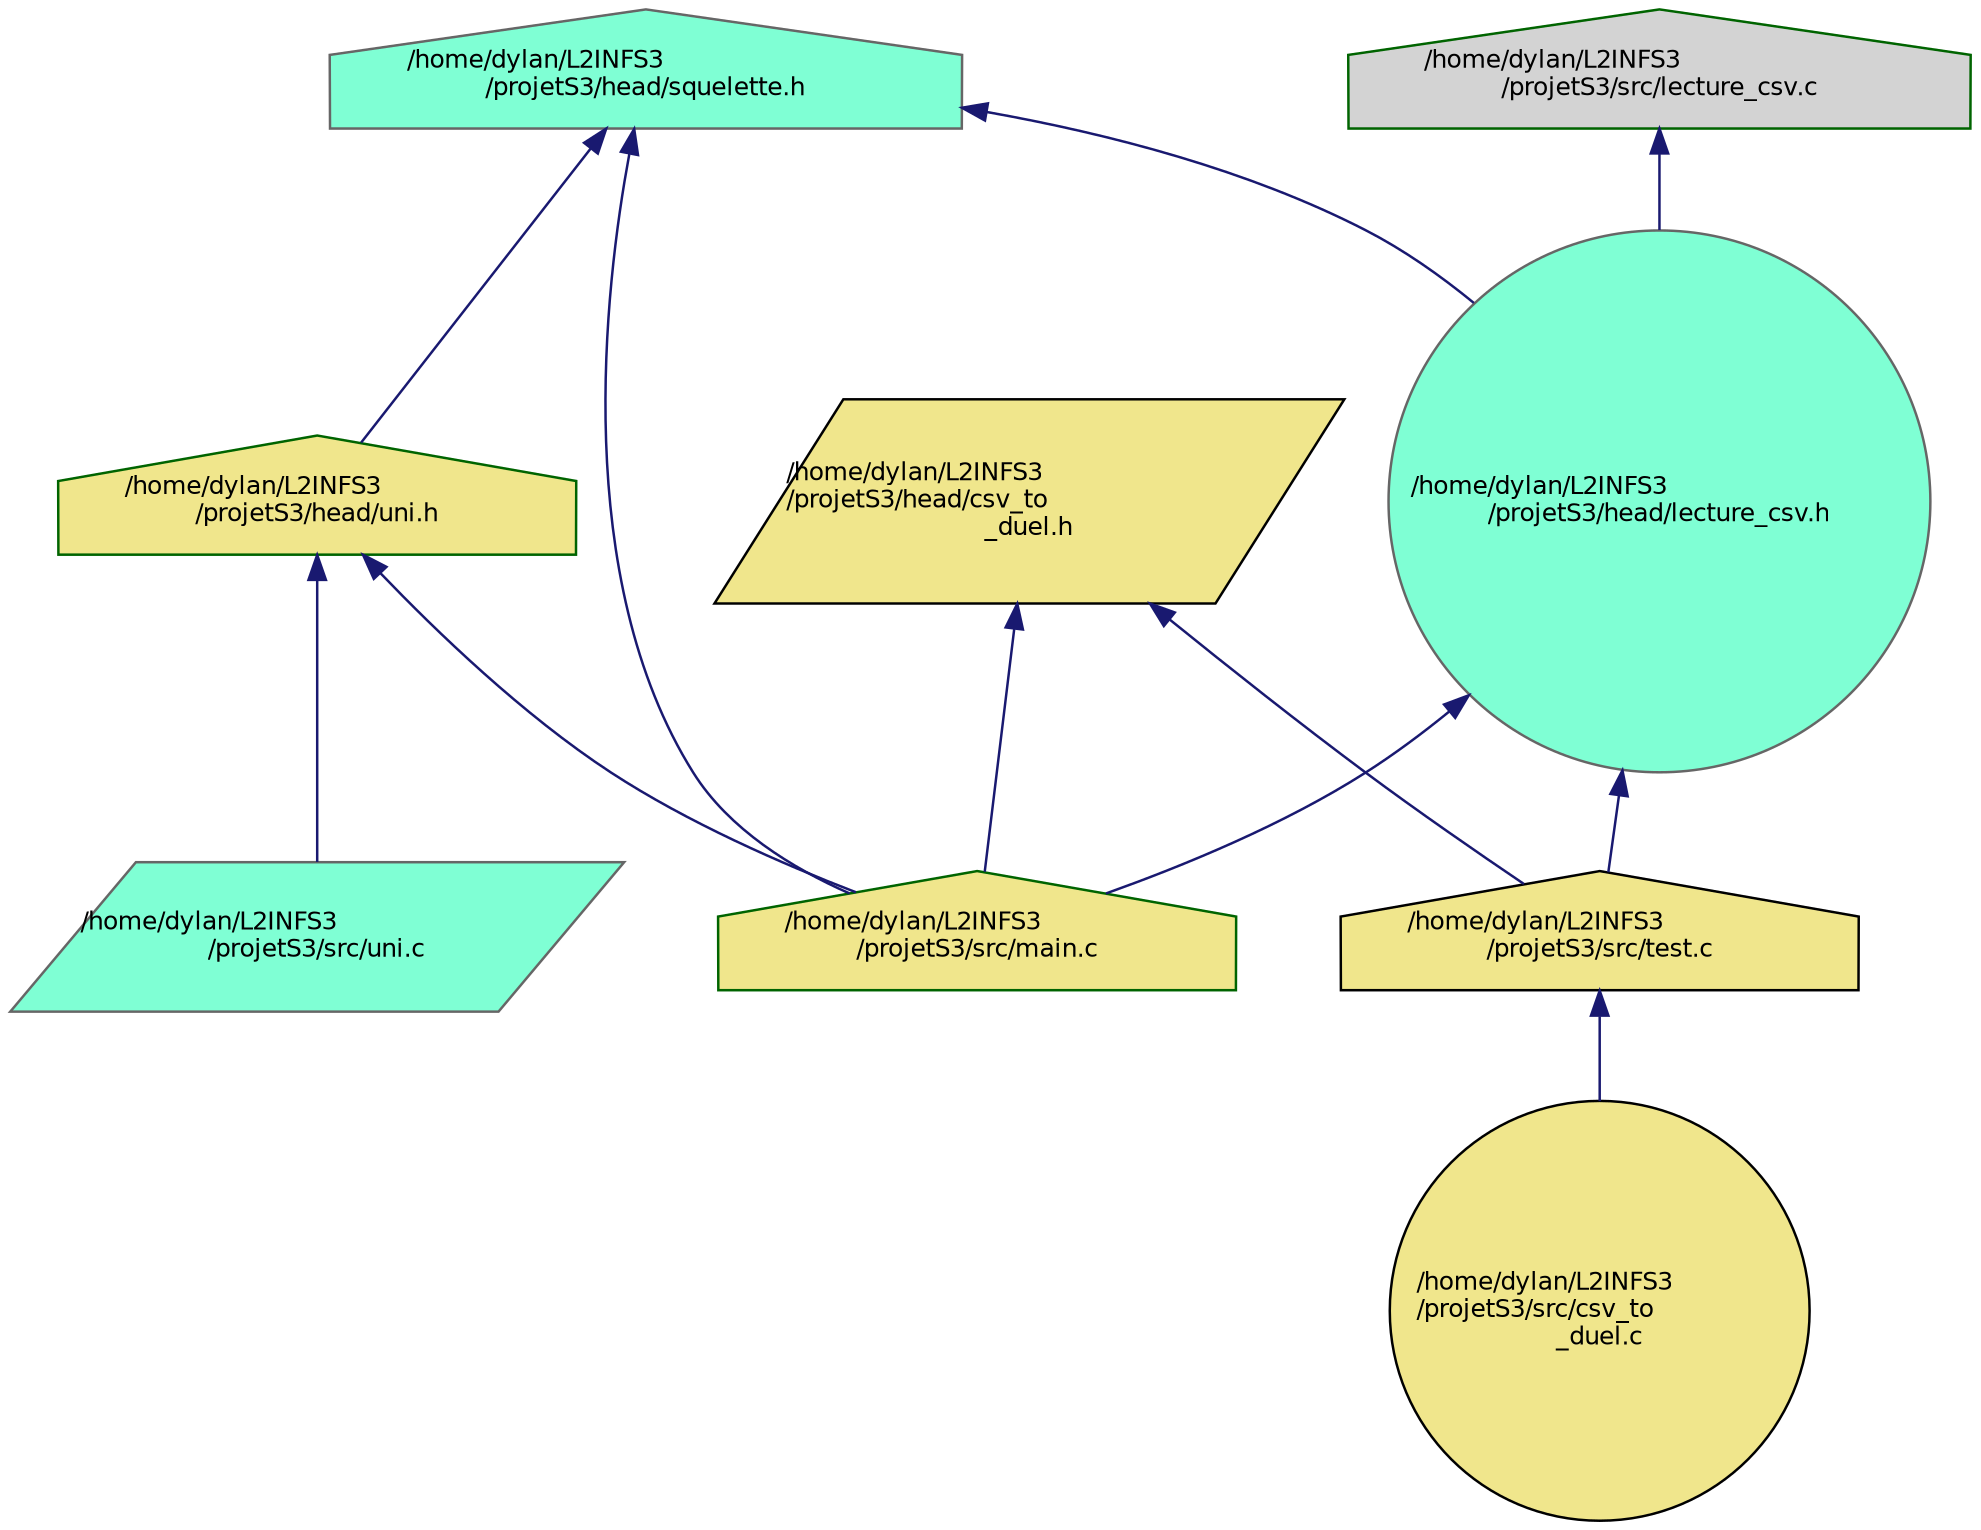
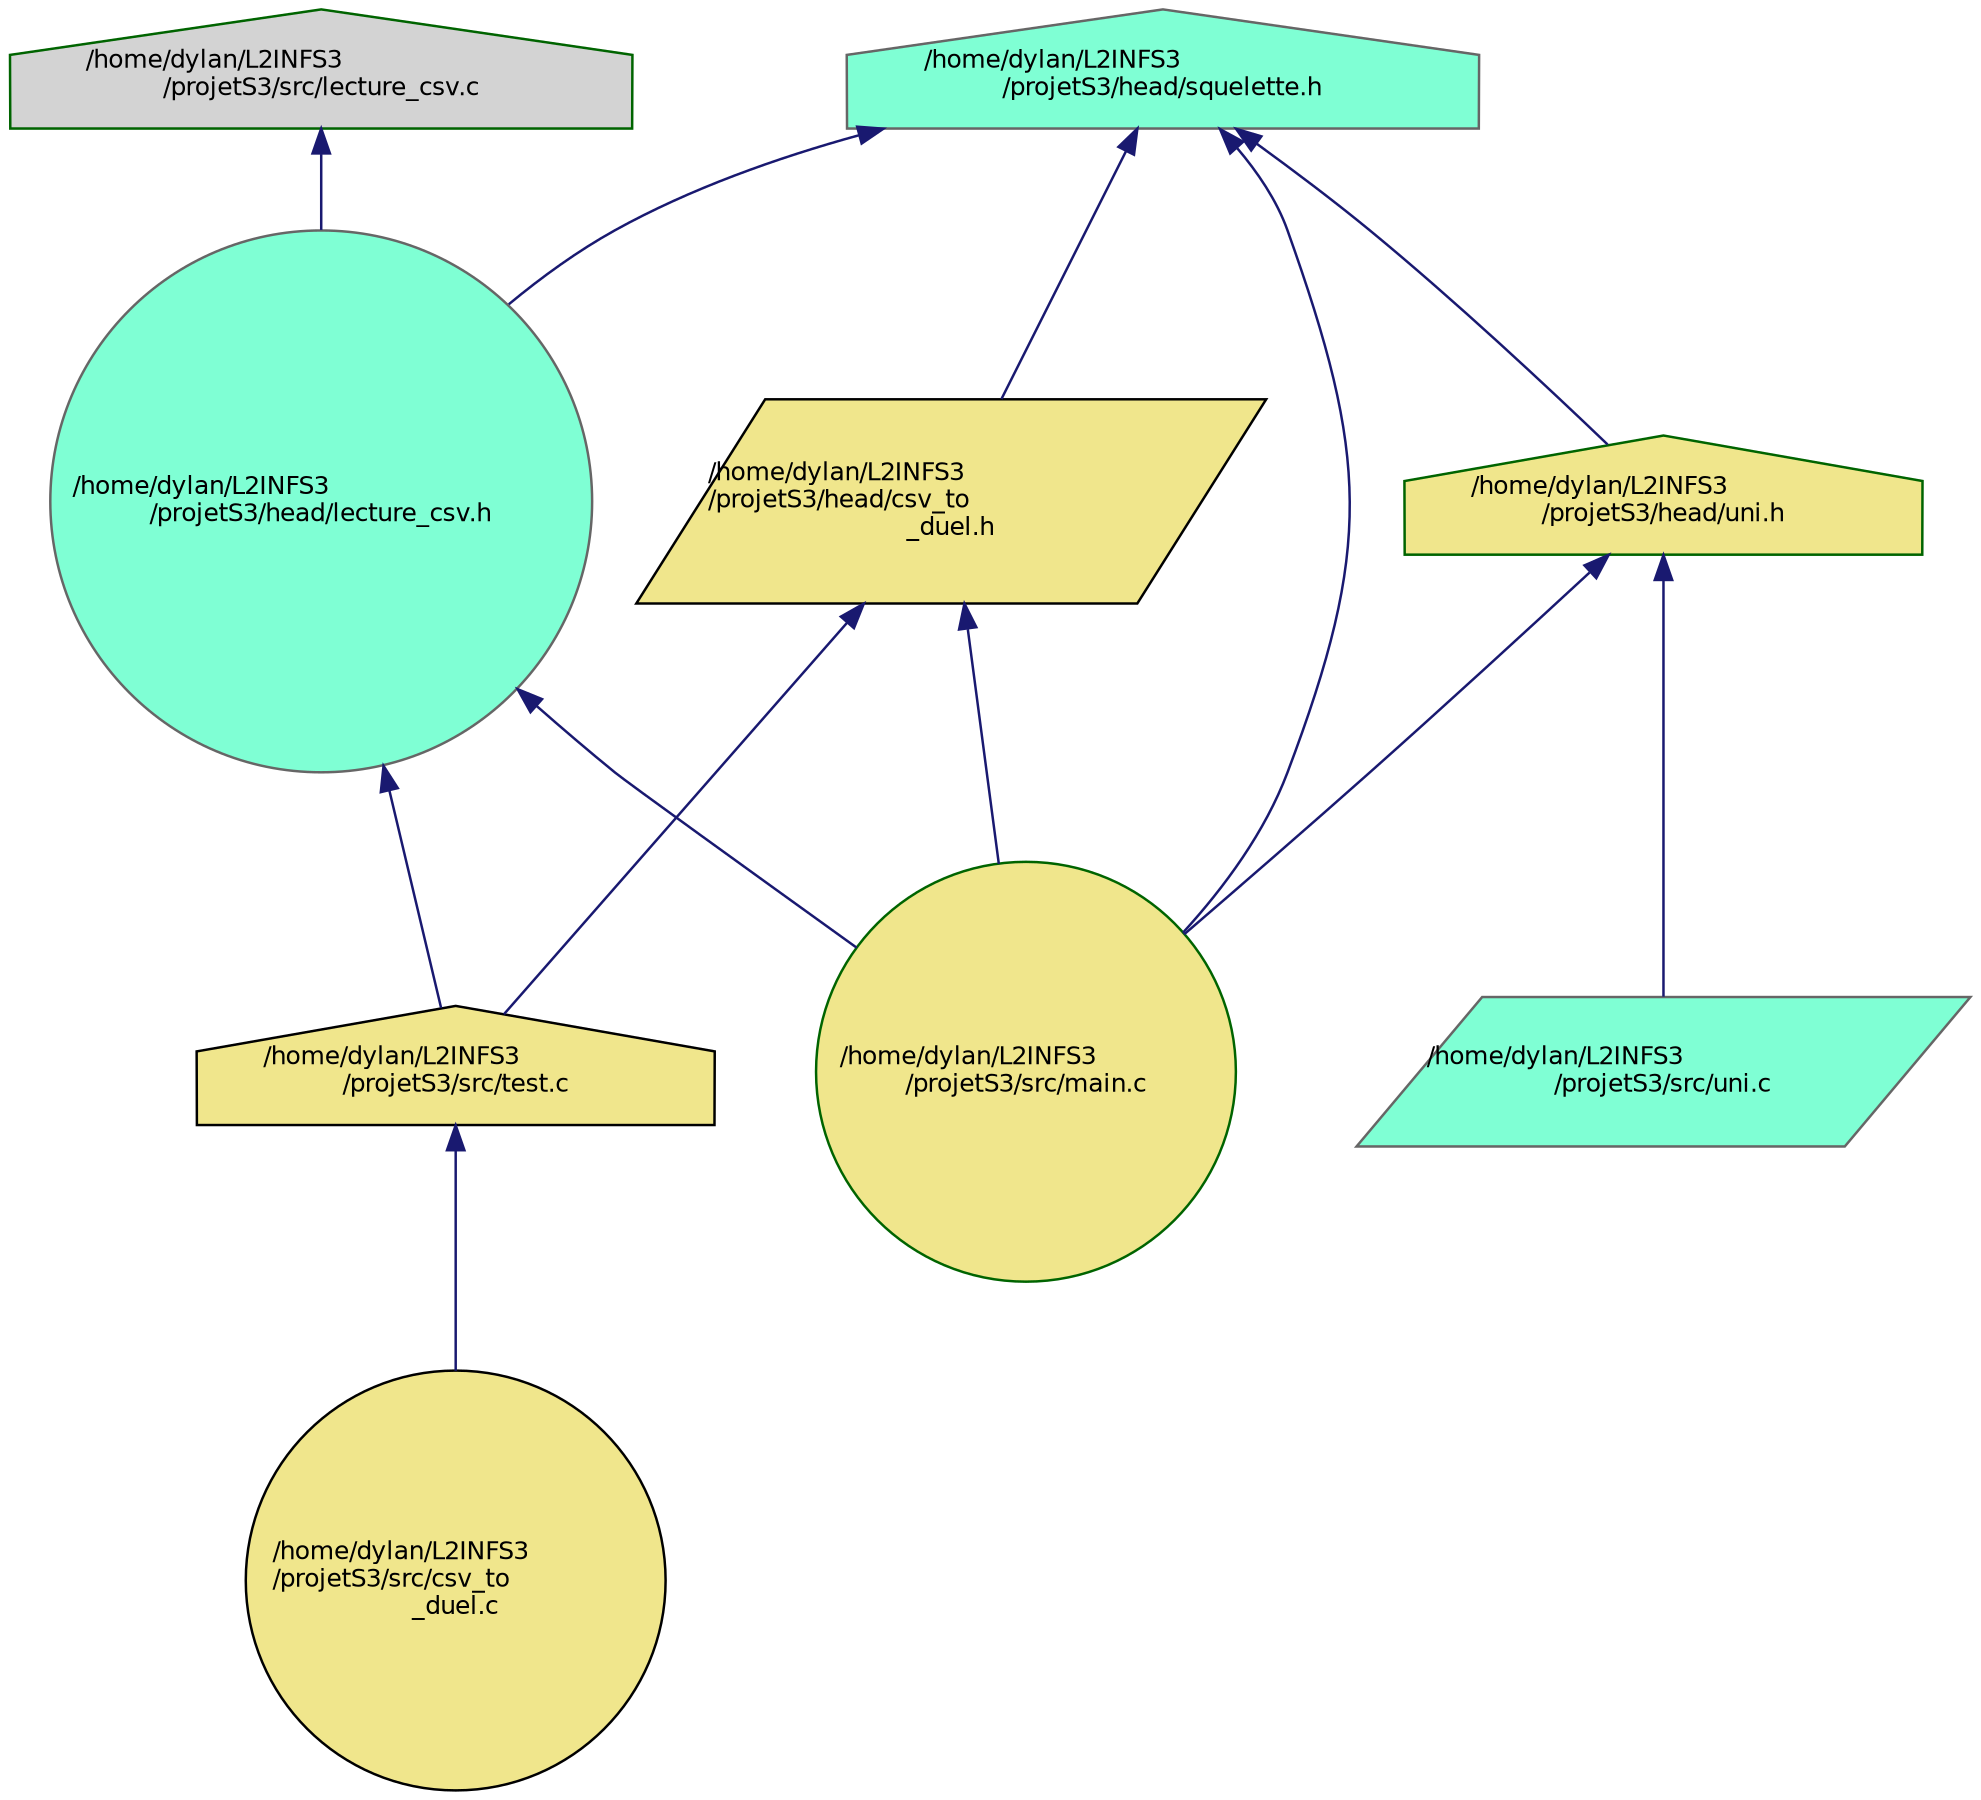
edge "/home/dylan/L2INFS3 /projetS3/head/csv_to _duel.h" -> "/home/dylan/L2INFS3 /projetS3/head/squelette.h": added
node "/home/dylan/L2INFS3 /projetS3/src/main.c": shape house -> circle
